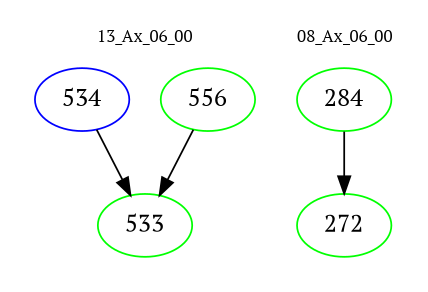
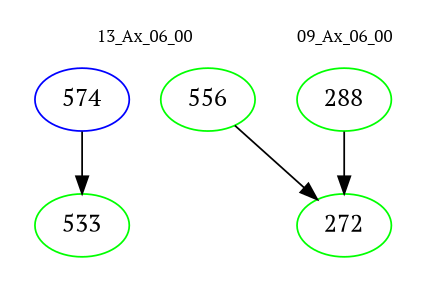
cluster "08_Ax_06_00": label "08_Ax_06_00" -> "09_Ax_06_00"
node "534": label "534" -> "574"
node "284": label "284" -> "288"
edge "556" -> "533": now "556" -> "272"
